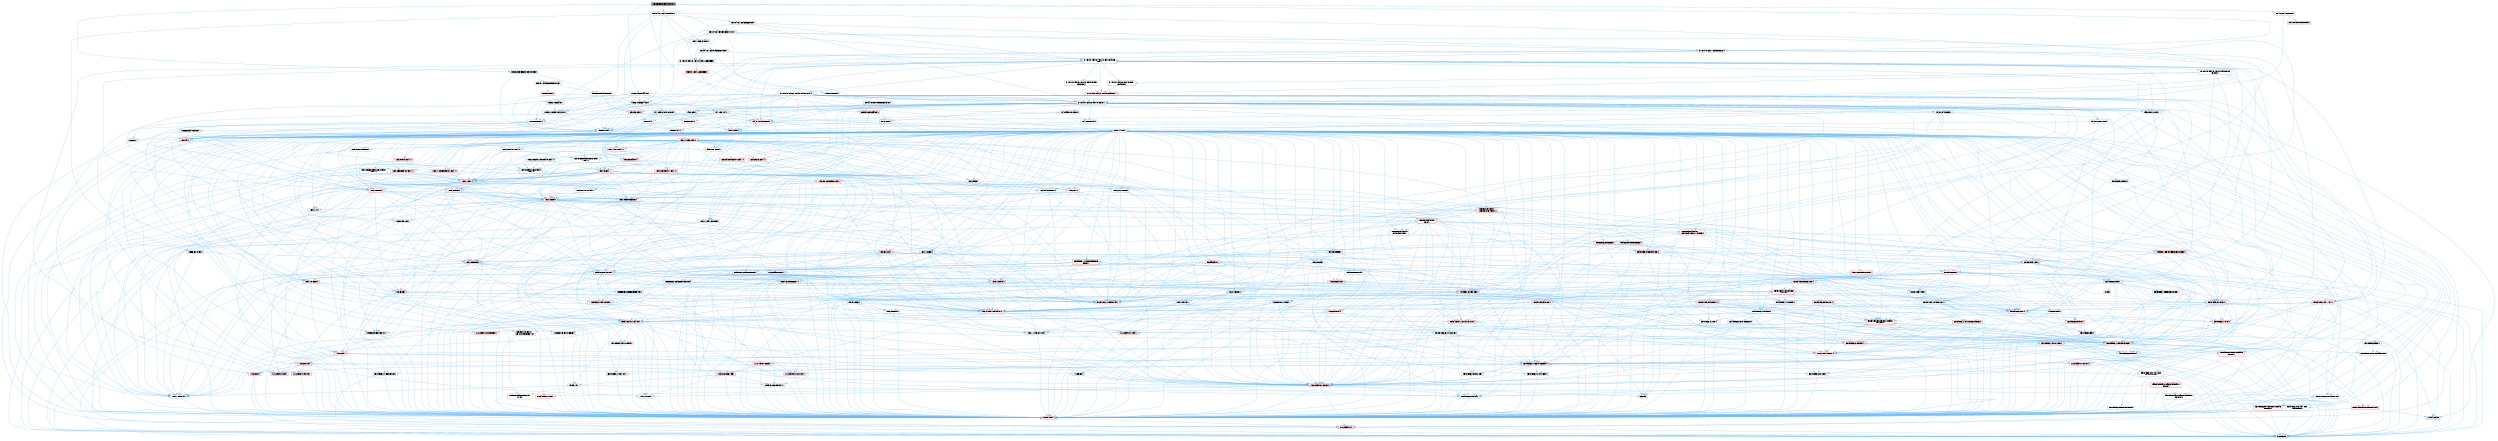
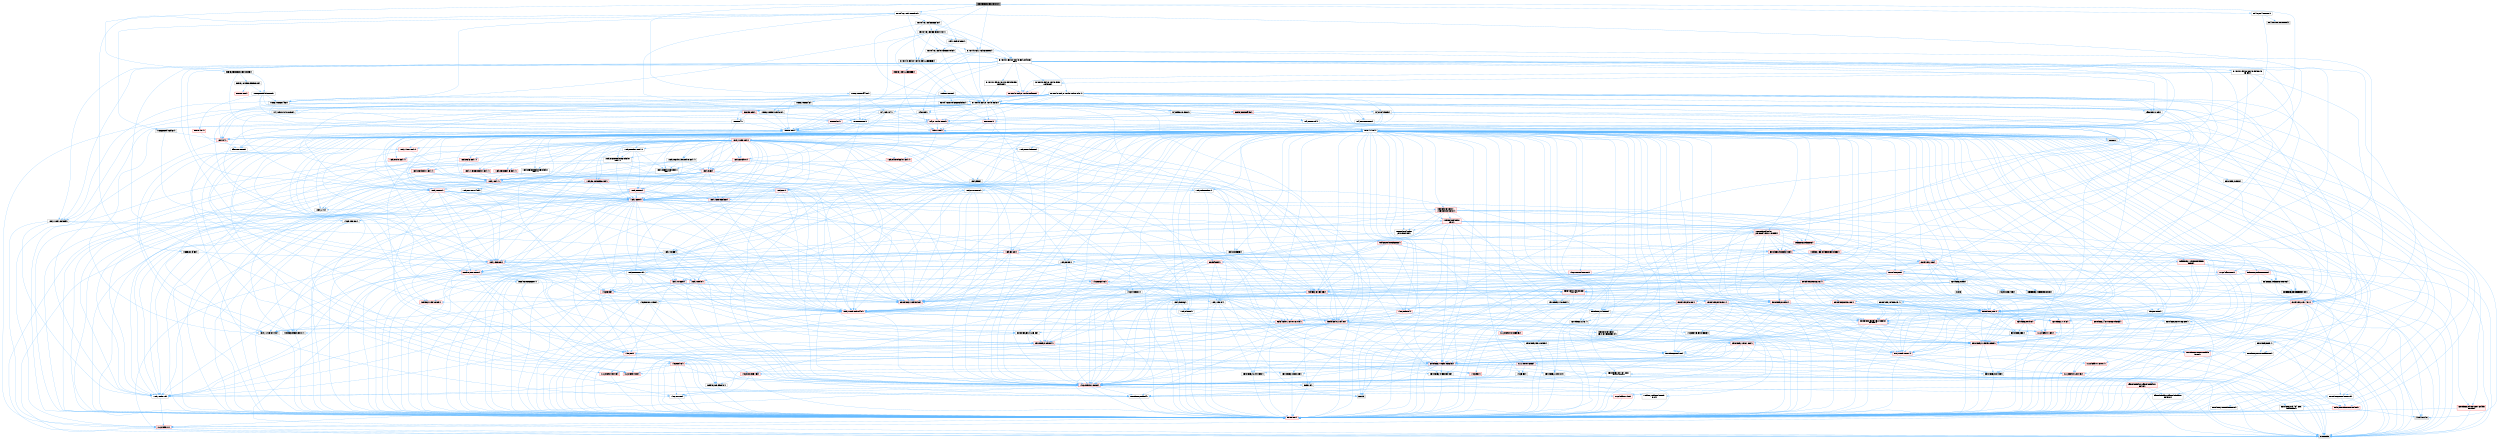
edge "DynamicMesh/MeshTangents.h" -> "Math/RotationTranslation Matrix.h": now "DynamicMesh/MeshTangents.h" -> "Math/Vector.h"
